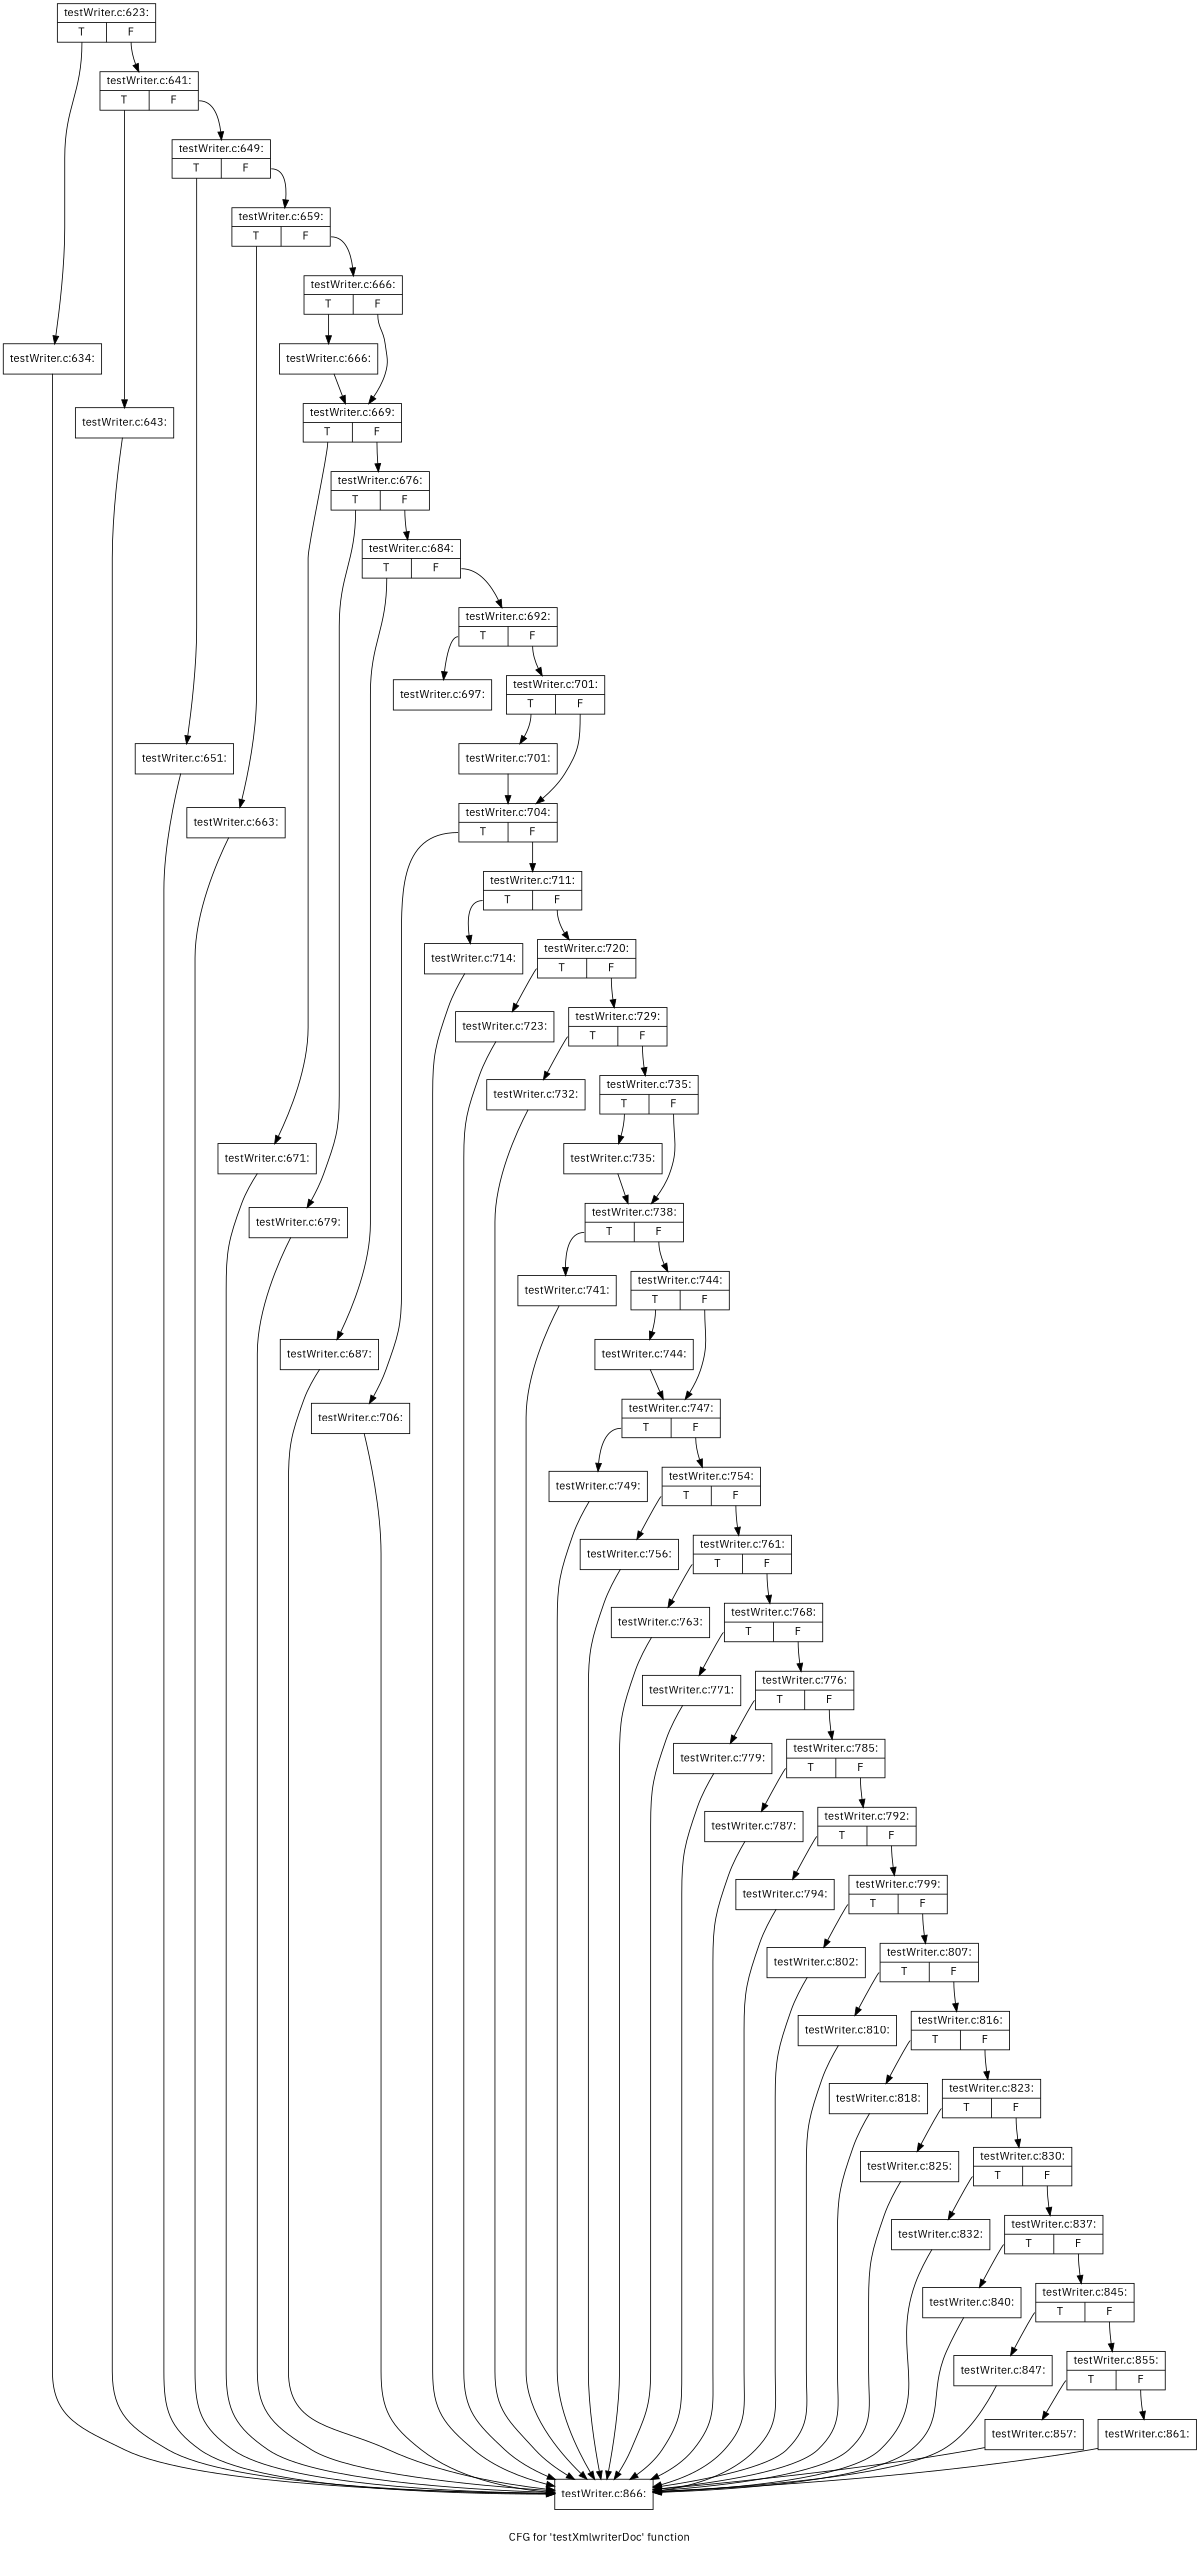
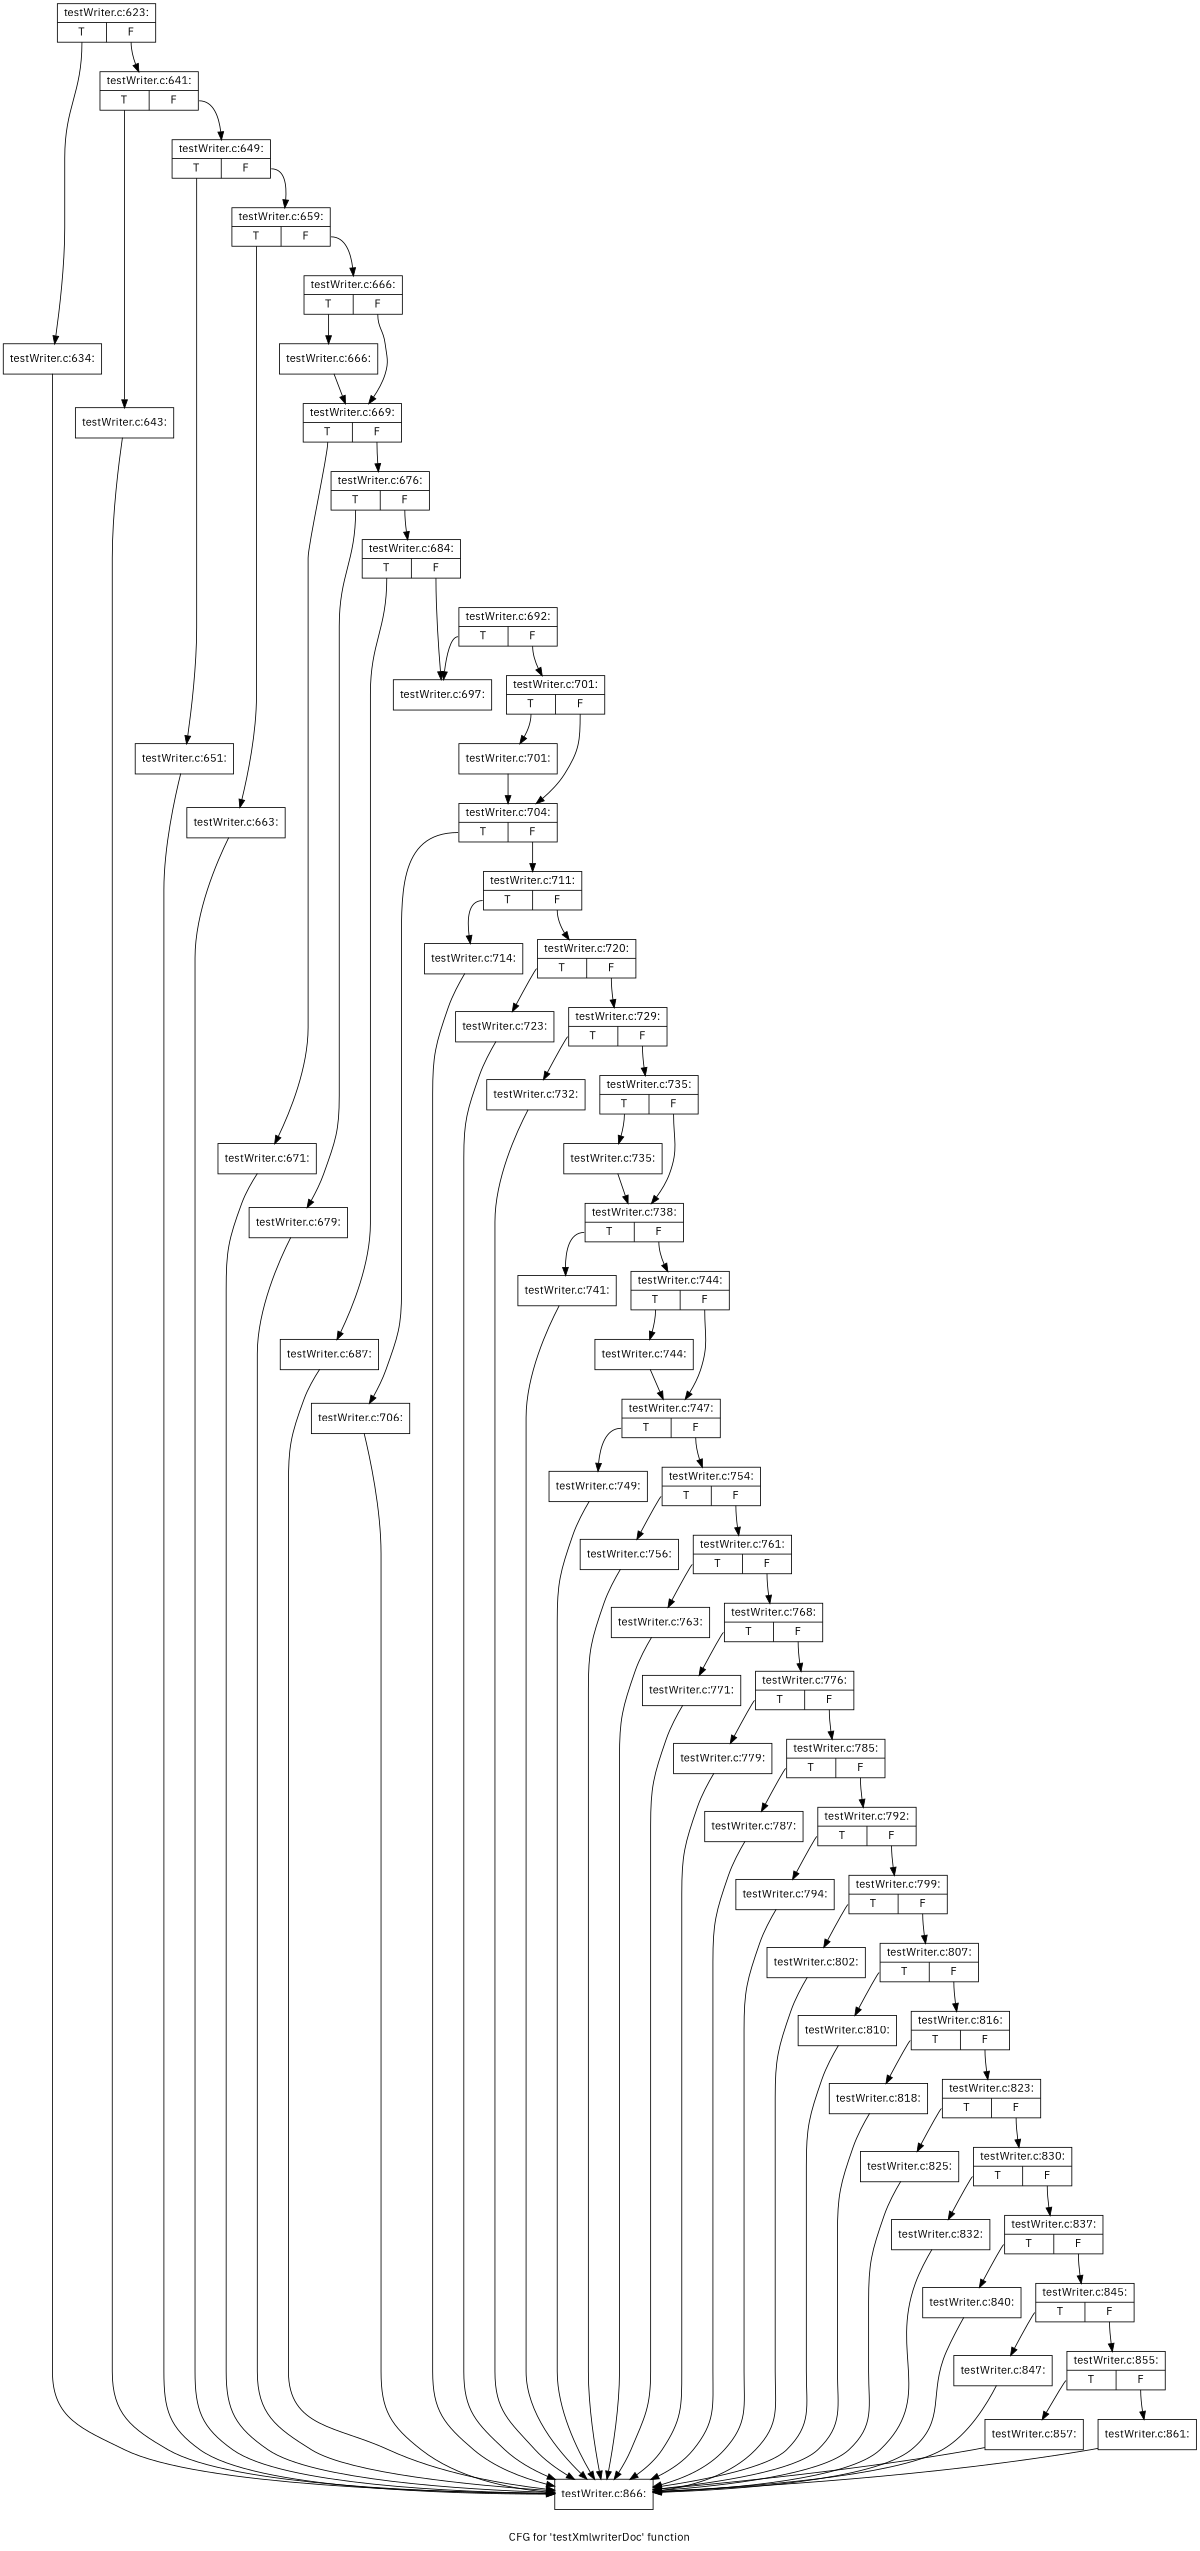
edge "testWriter.c:684:" -> "testWriter.c:692:": now "testWriter.c:684:" -> "testWriter.c:697:"
